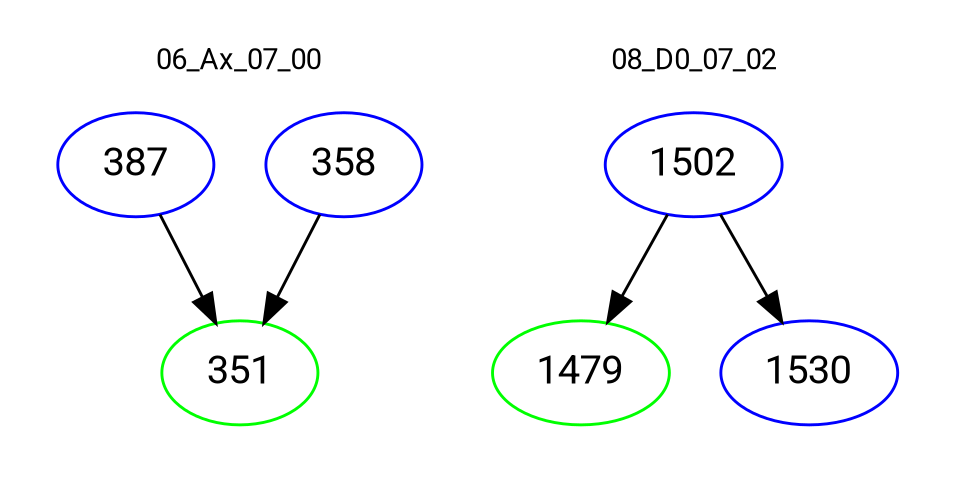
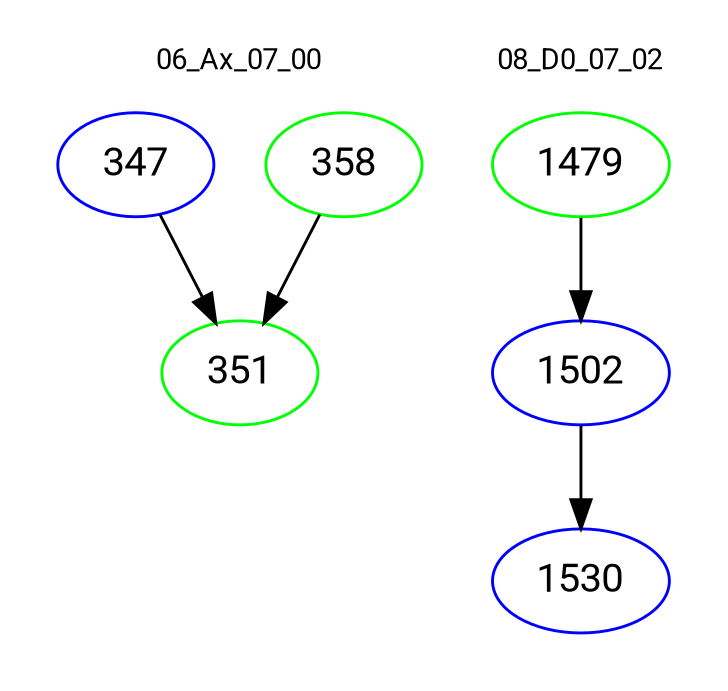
node "387": label "387" -> "347"
node "358": color blue -> green
edge "1502" -> "1479": reversed
